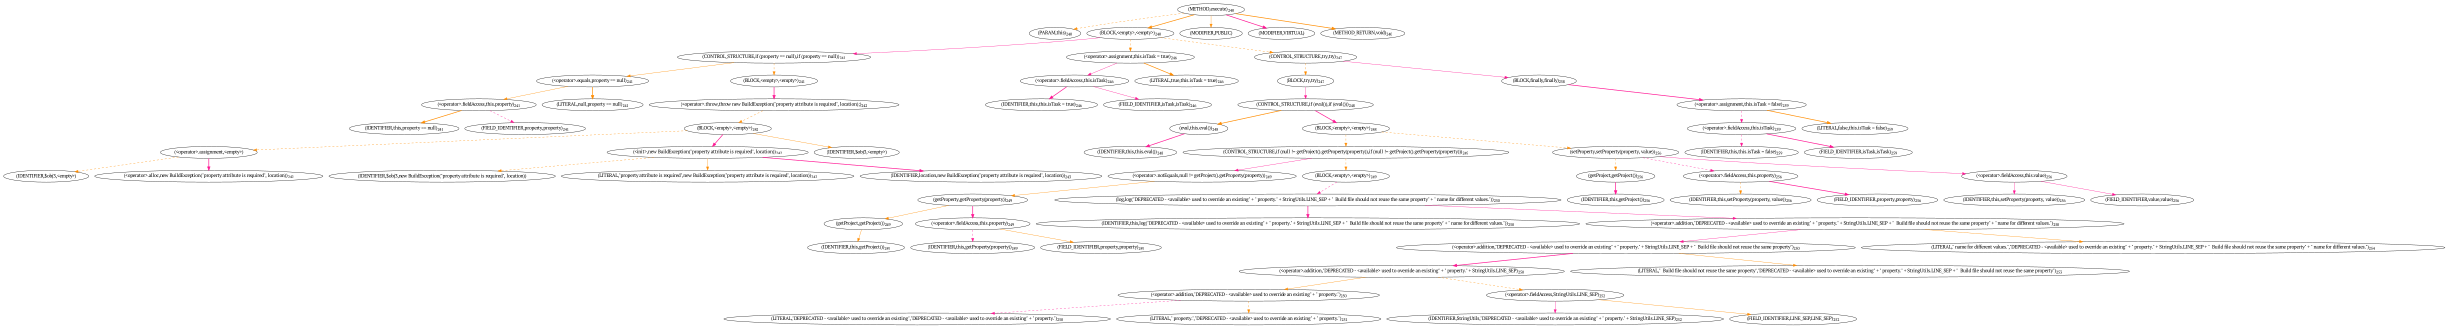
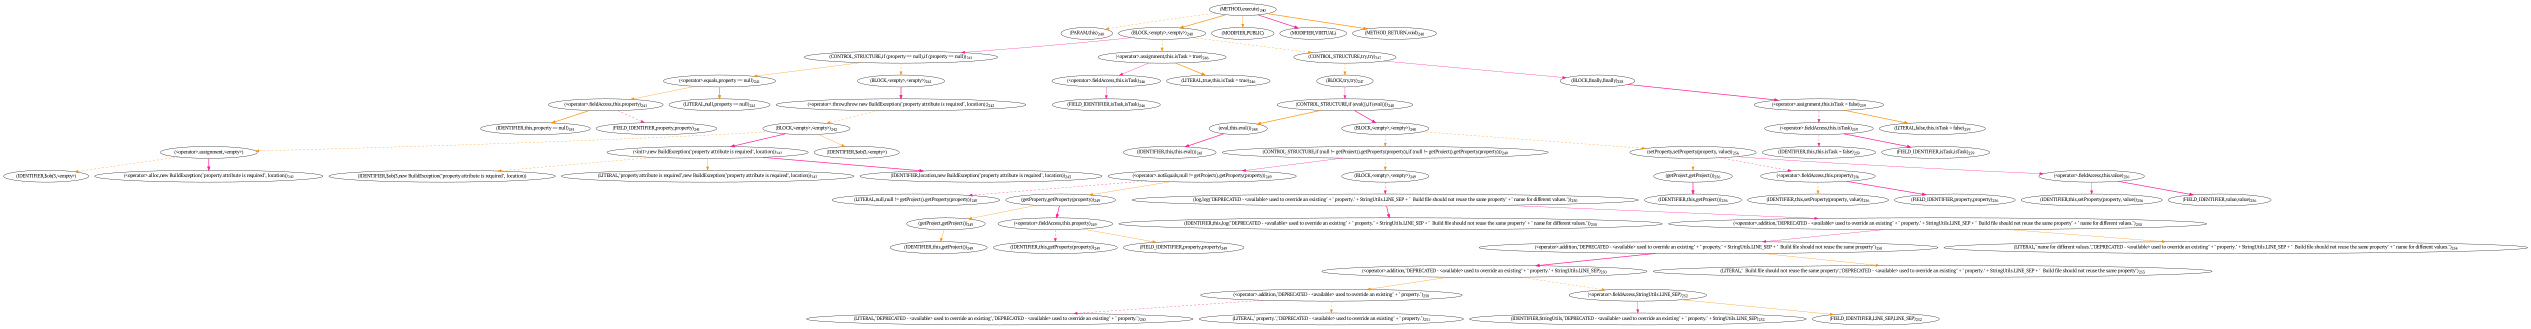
node "(IDENTIFIER,this,this.isTask = true)": removed
edge "(<operator>.fieldAccess,this.value)" -> "(FIELD_IDENTIFIER,value,value)": style solid -> bold
node "(LITERAL,null,null != getProject().getProperty(property))": added
